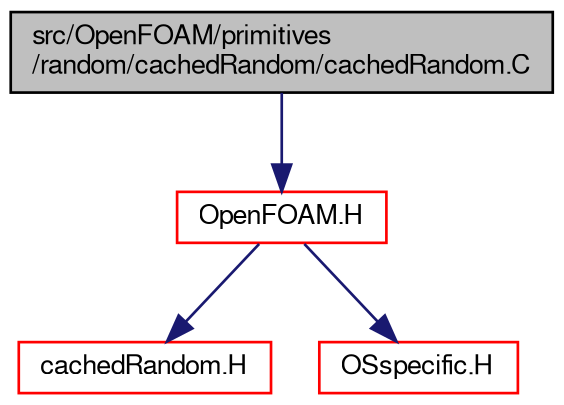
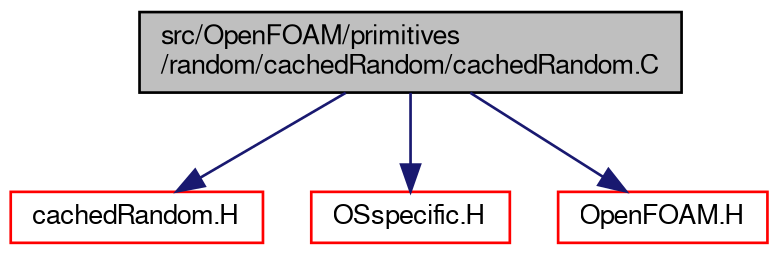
edge "OpenFOAM.H" -> "cachedRandom.H": now "src/OpenFOAM/primitives /random/cachedRandom/cachedRandom.C" -> "cachedRandom.H"
edge "OpenFOAM.H" -> "OSspecific.H": now "src/OpenFOAM/primitives /random/cachedRandom/cachedRandom.C" -> "OSspecific.H"
